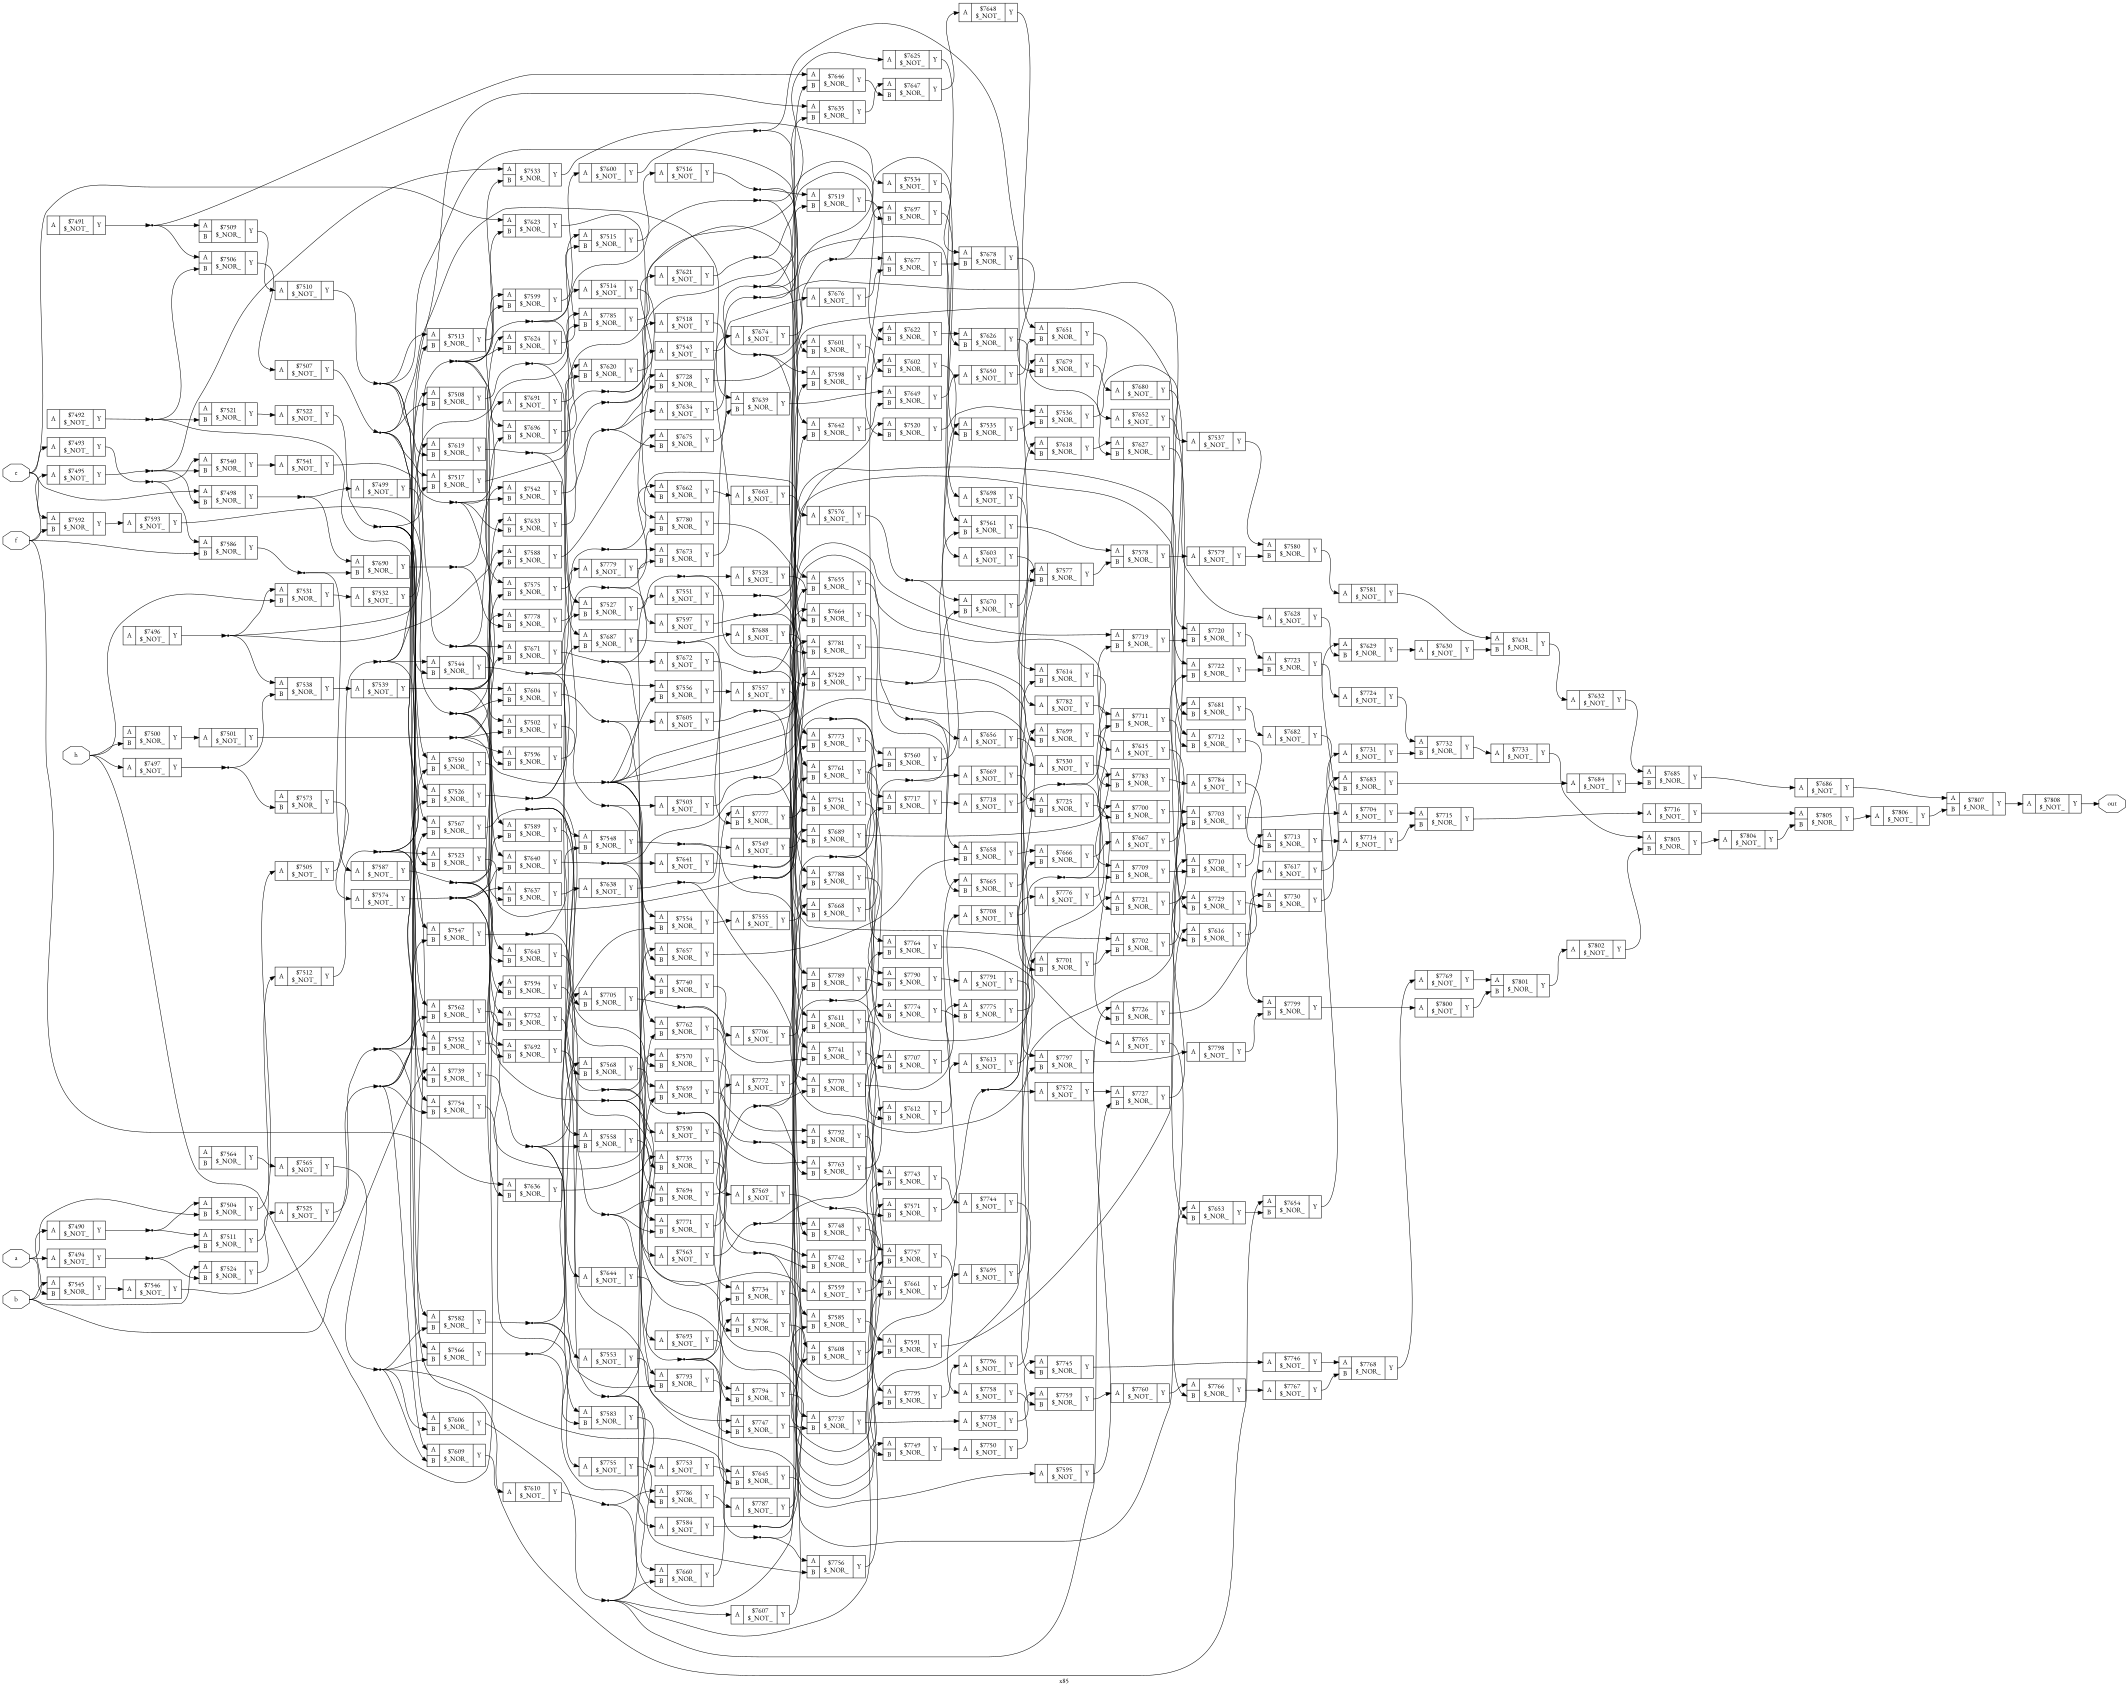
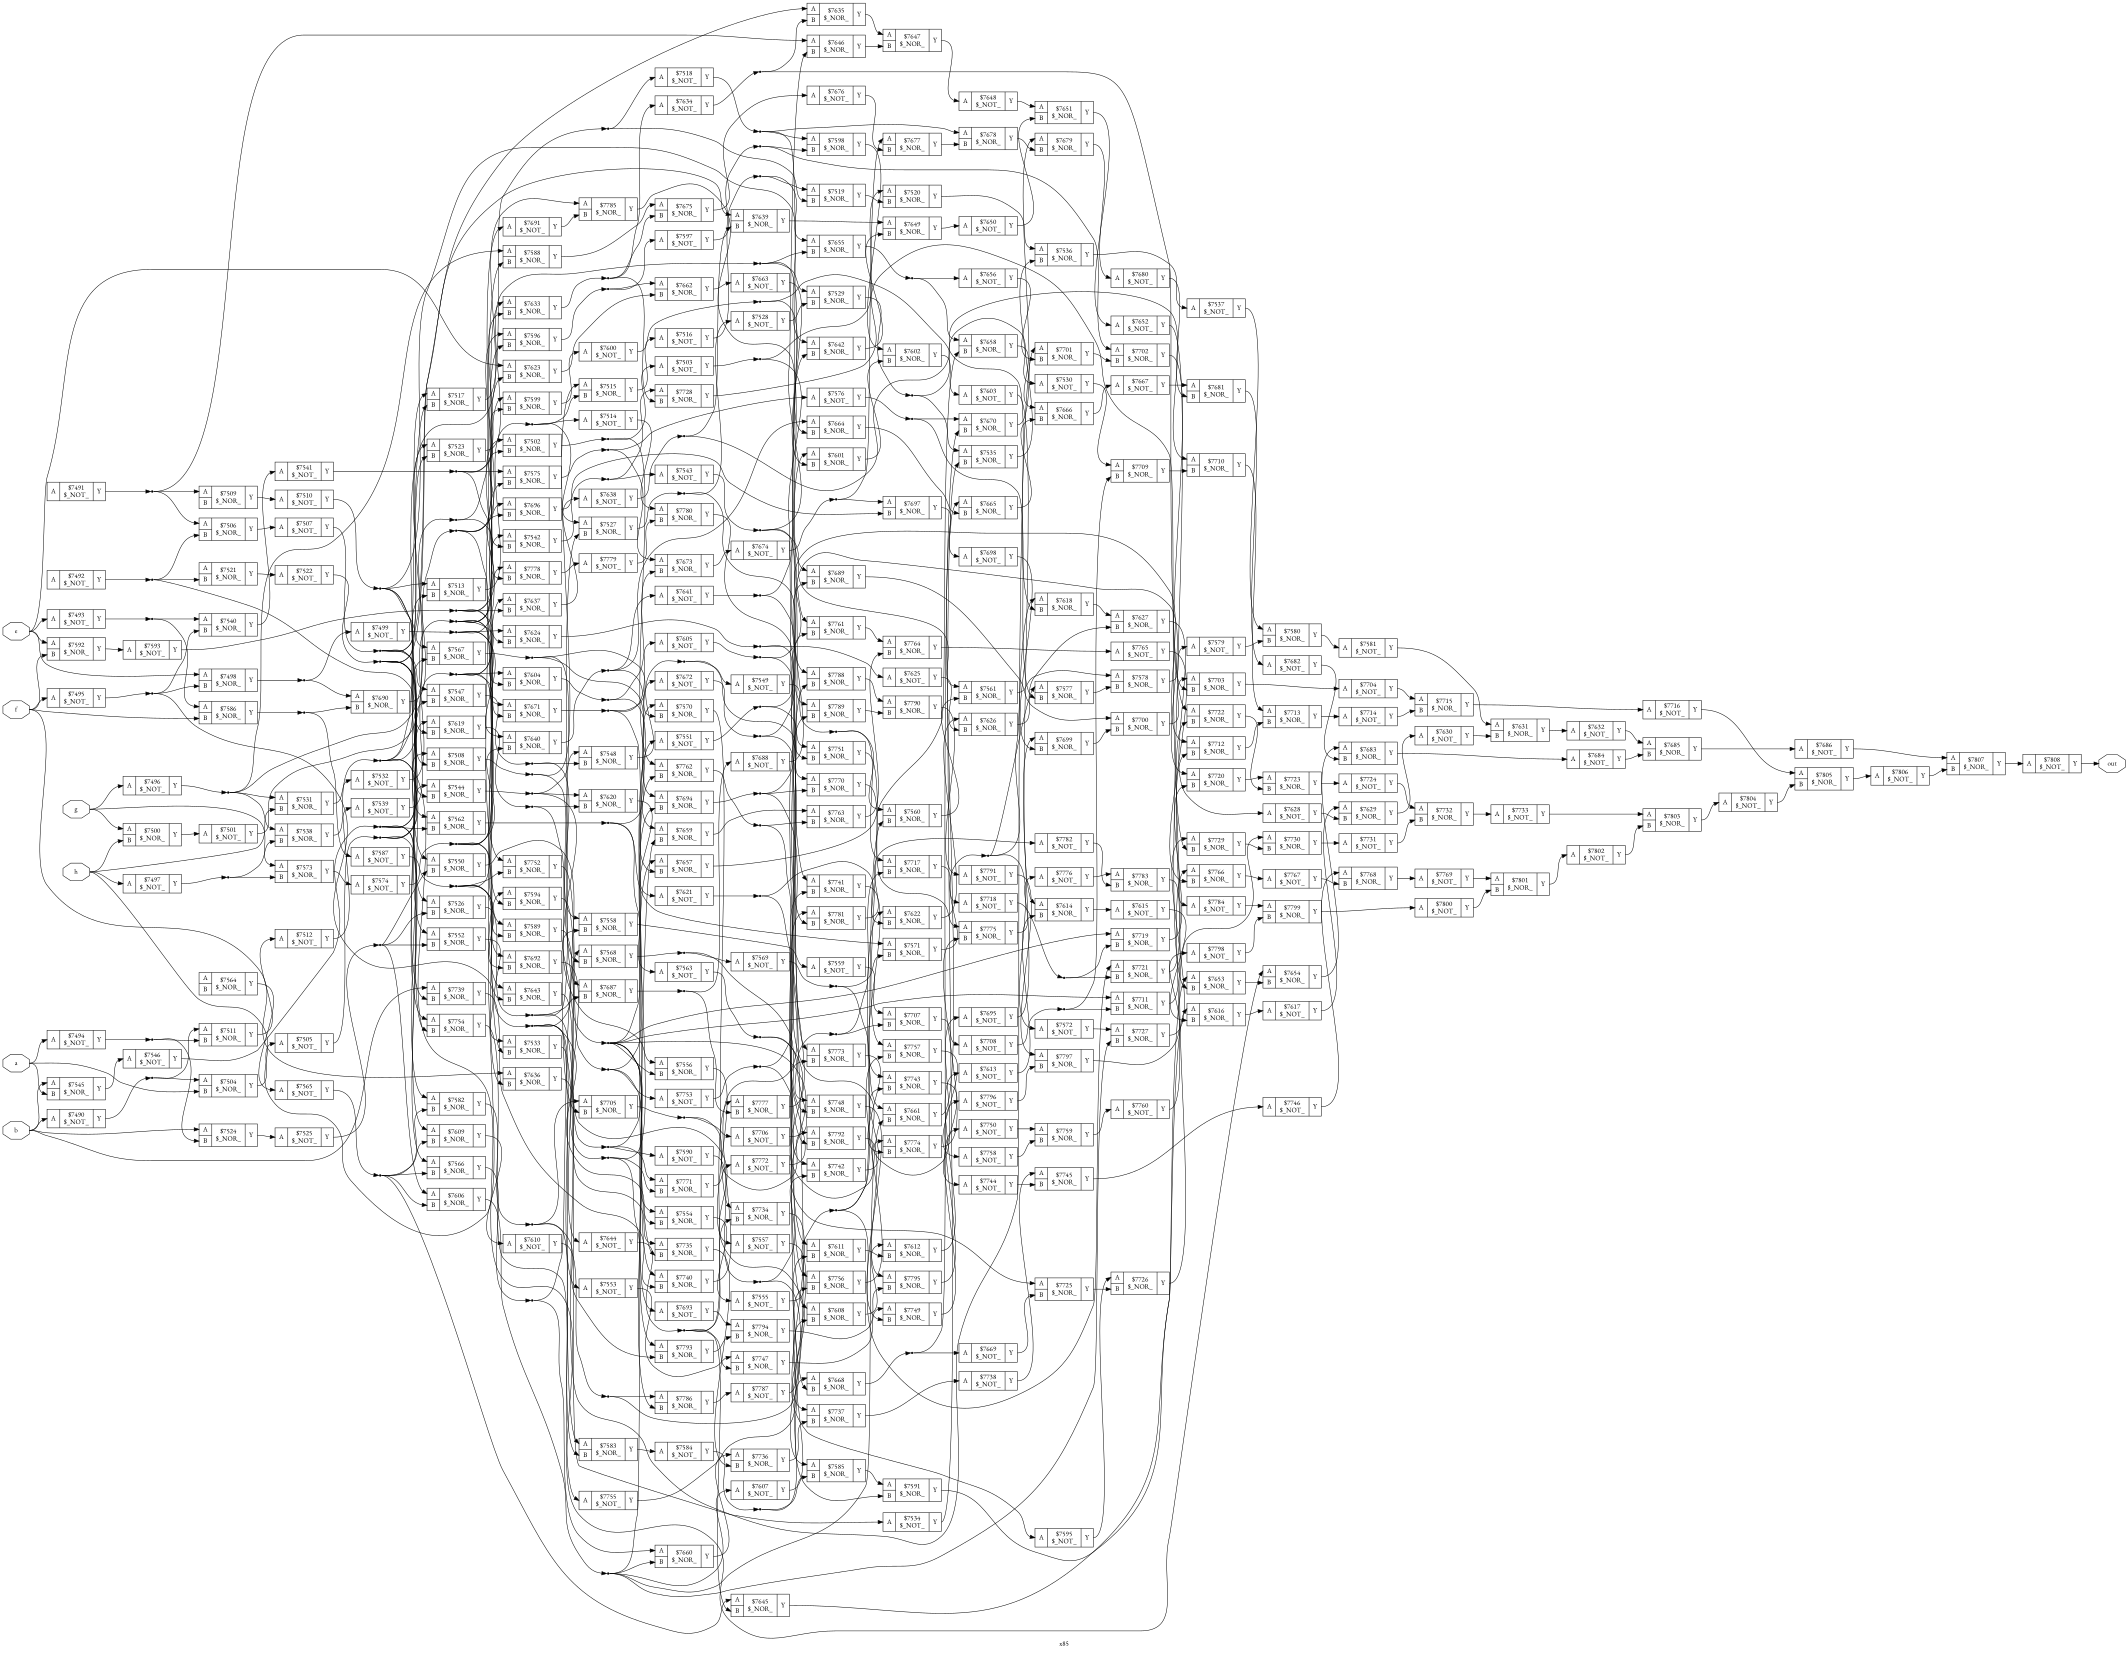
node "g": added
